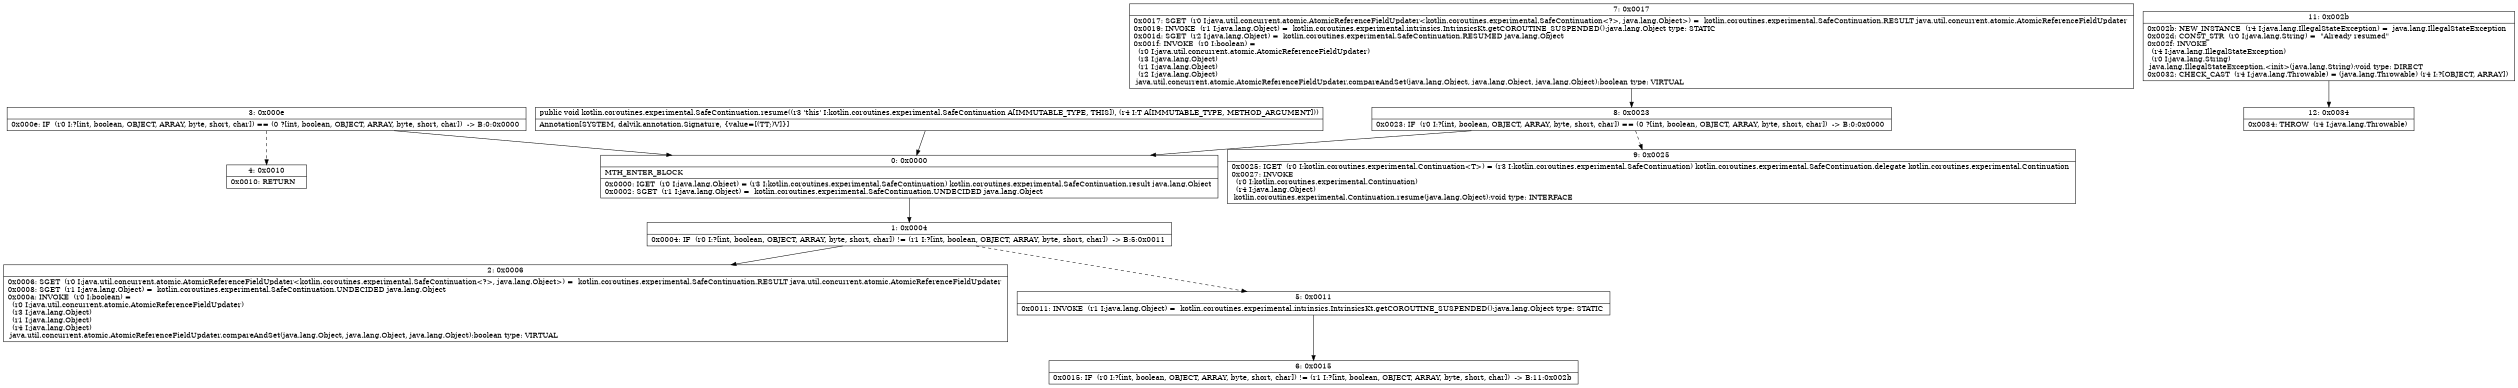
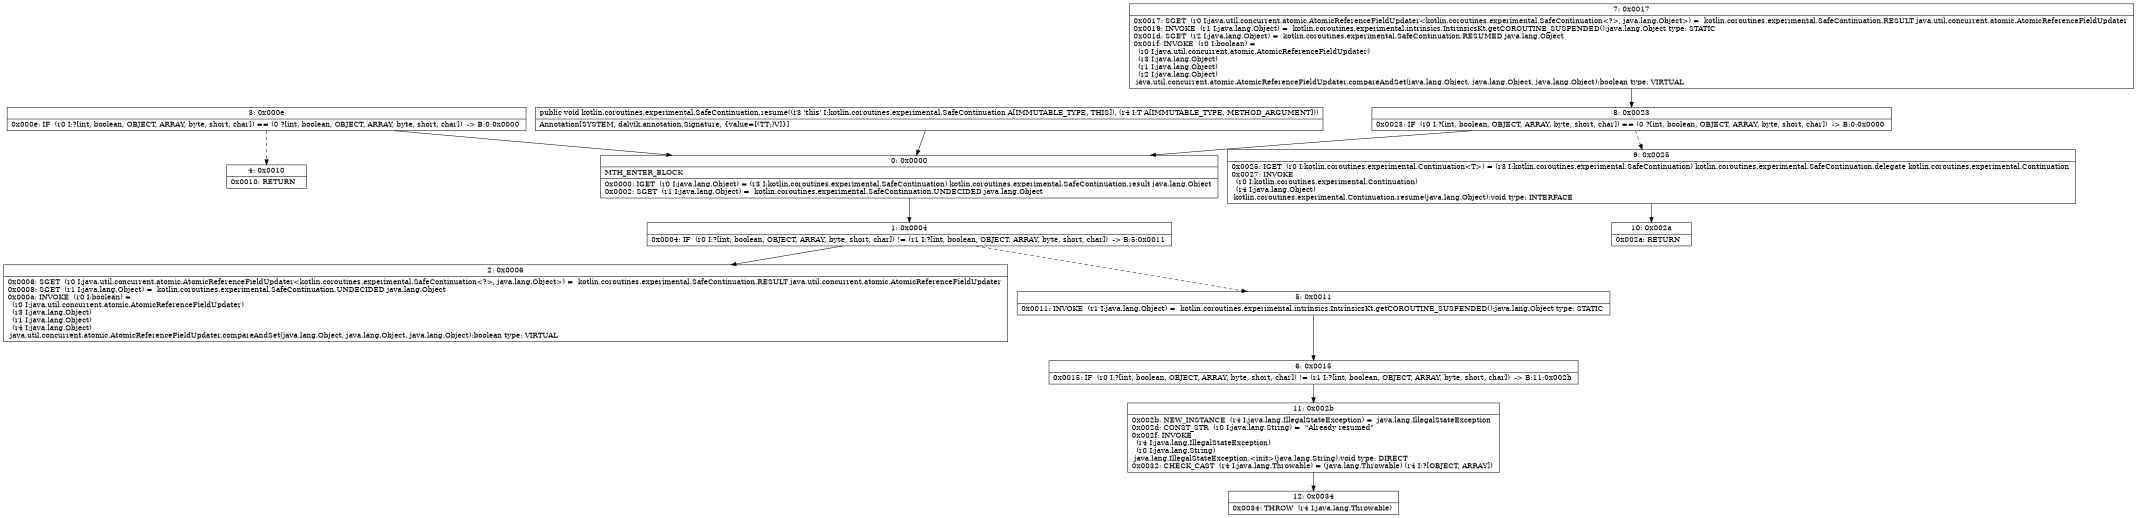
node "10: 0x002a": added
edge "6: 0x0015" -> "11: 0x002b": added
